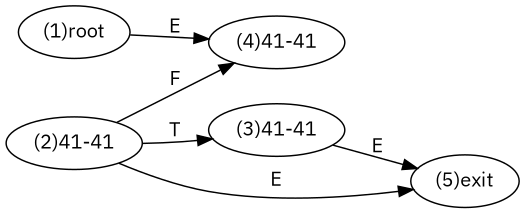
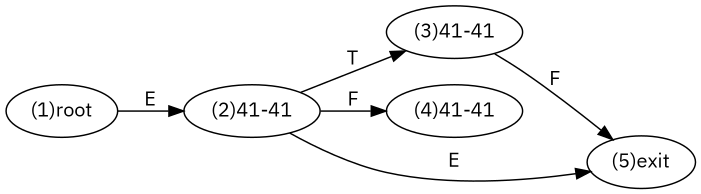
edge "(1)root" -> "(4)41-41": now "(1)root" -> "(2)41-41"
edge "(3)41-41" -> "(5)exit": label "E" -> "F"
